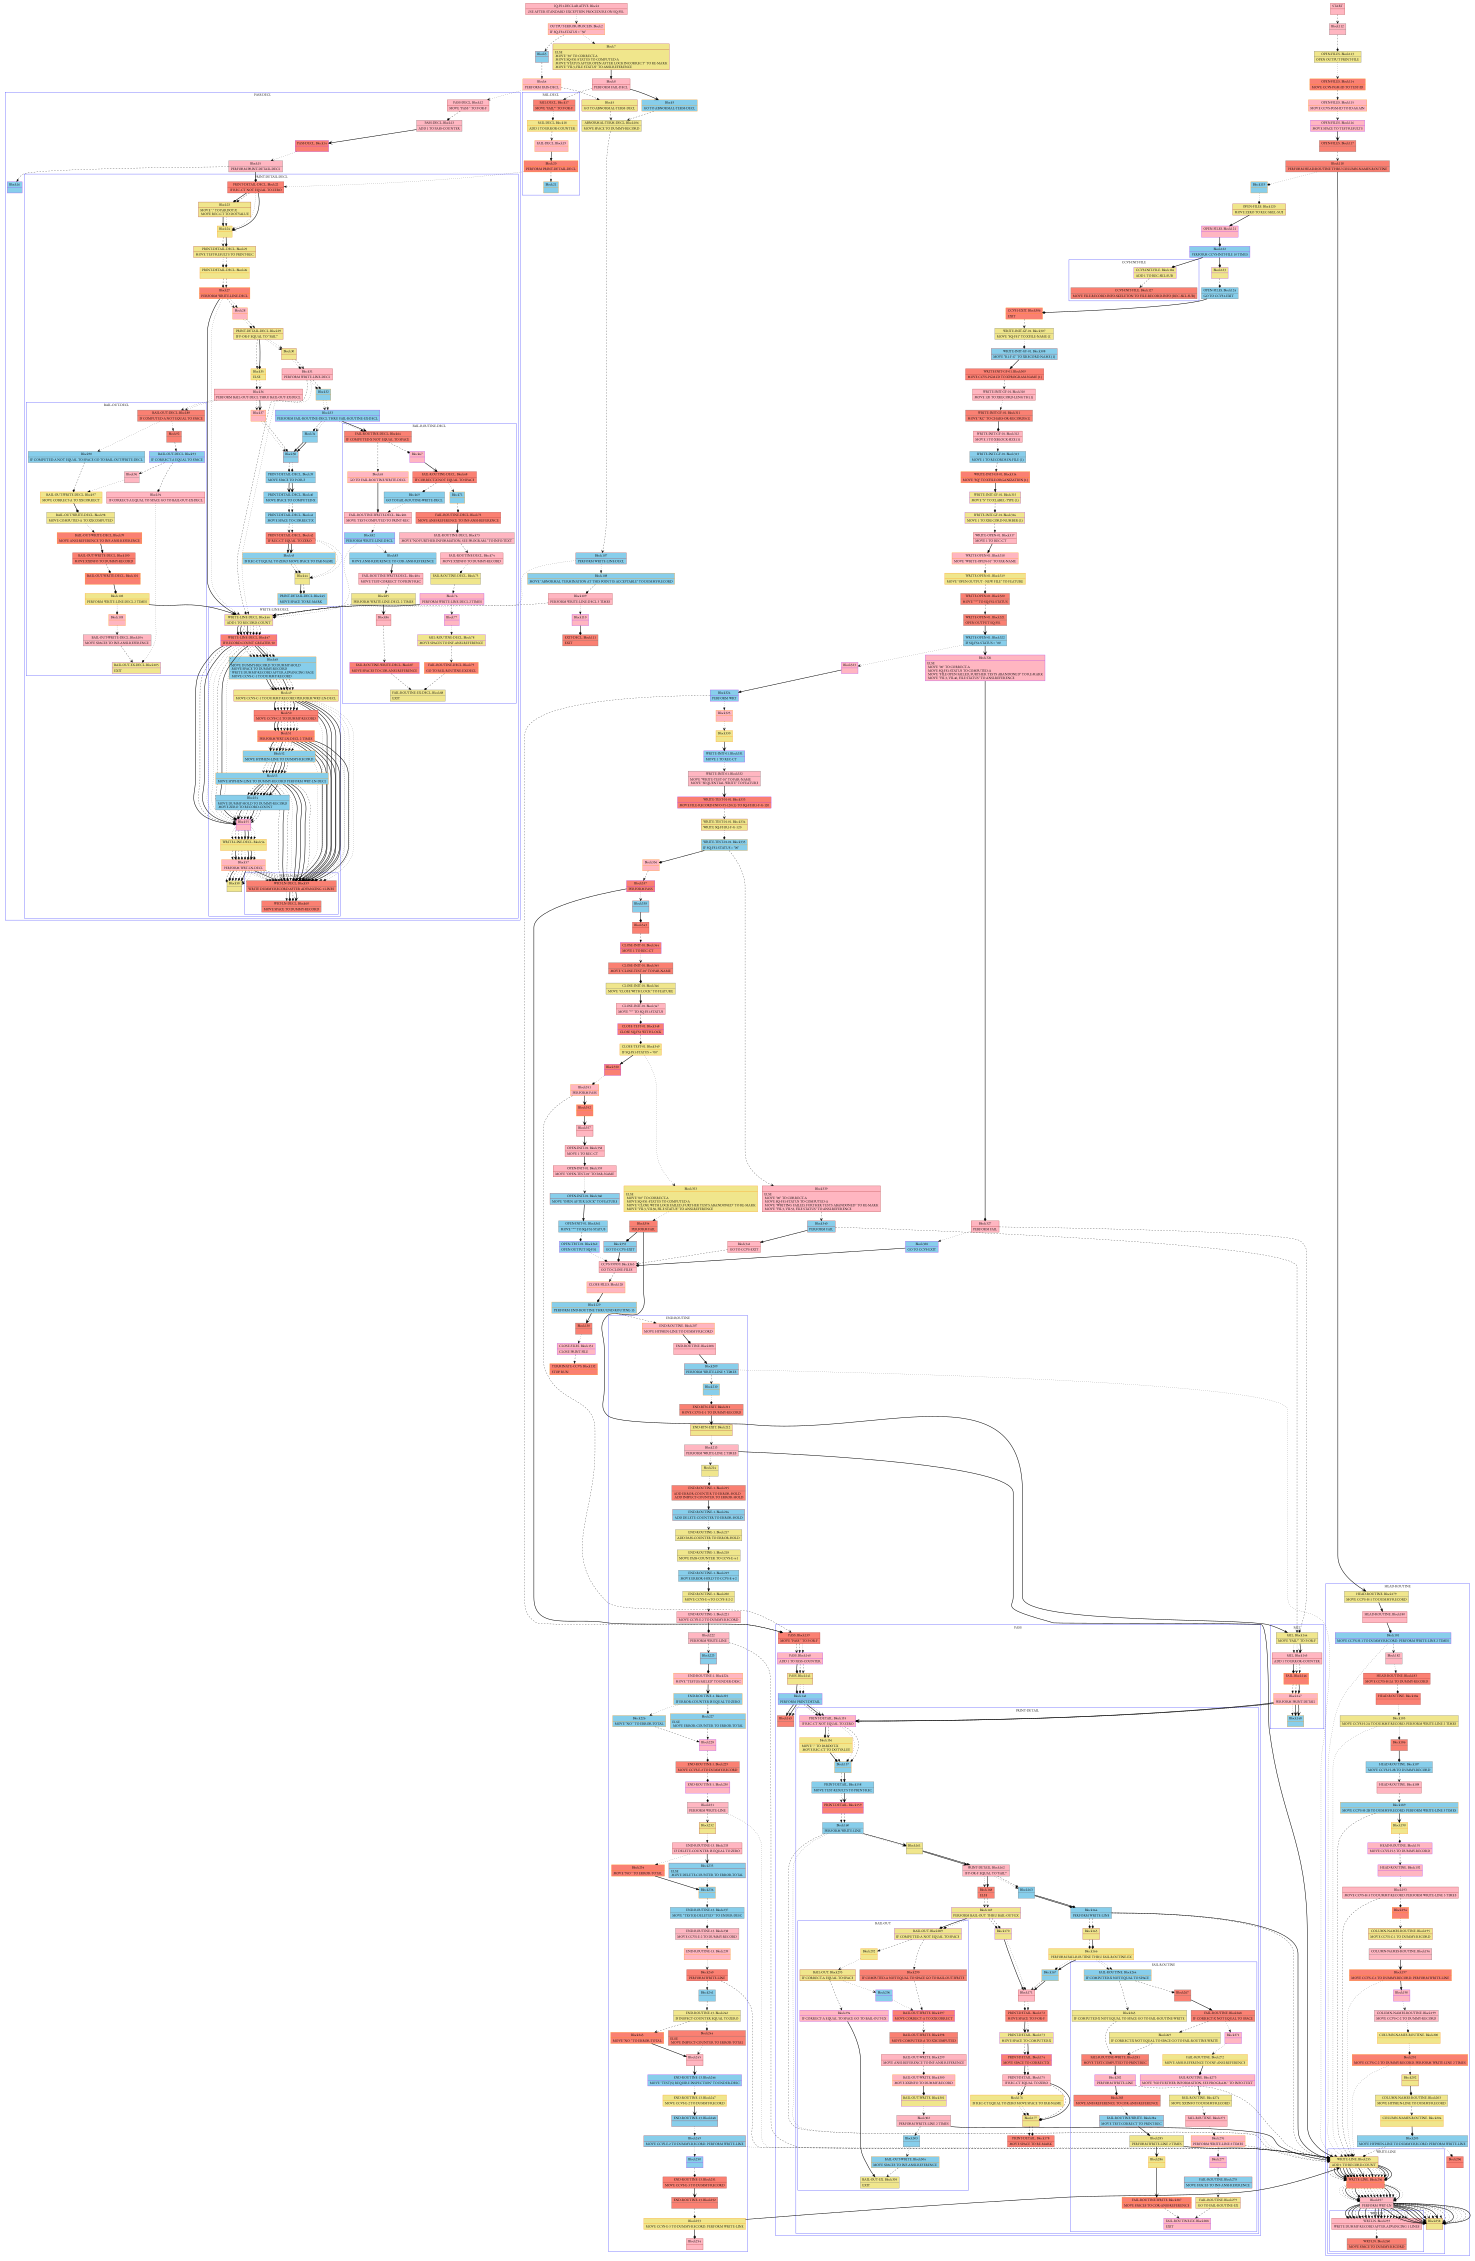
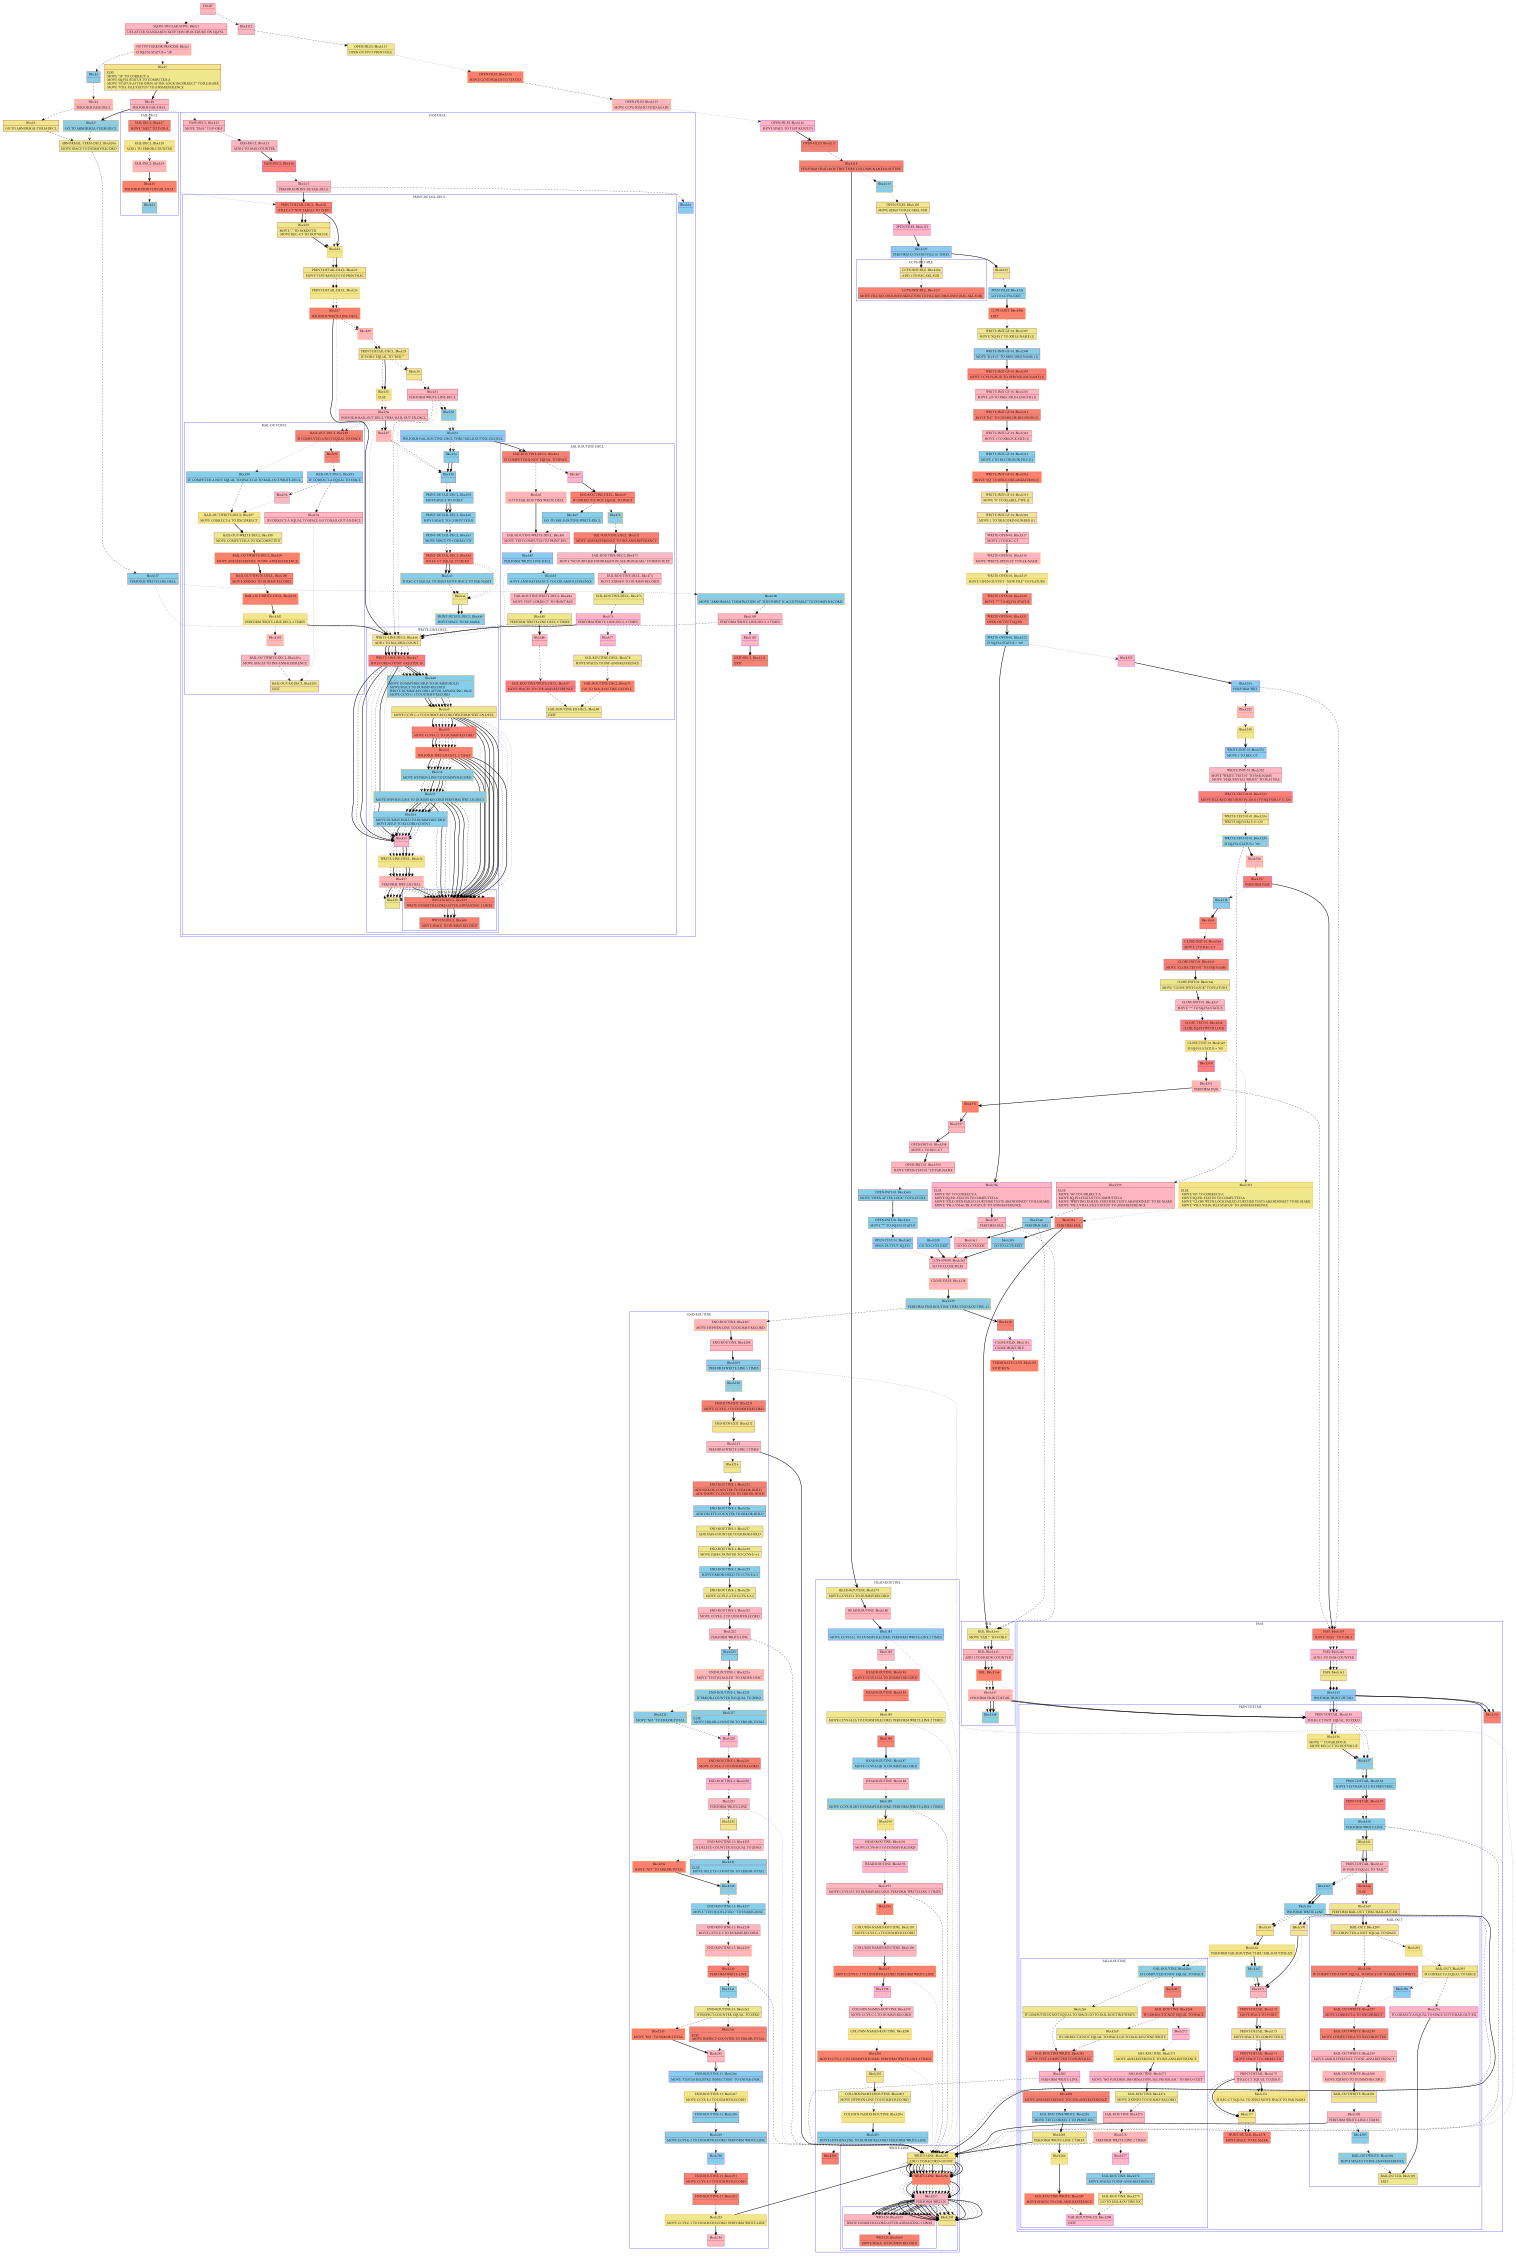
edge "START" -> "SQ-FS1-DECLARATIVE. Block1": added
